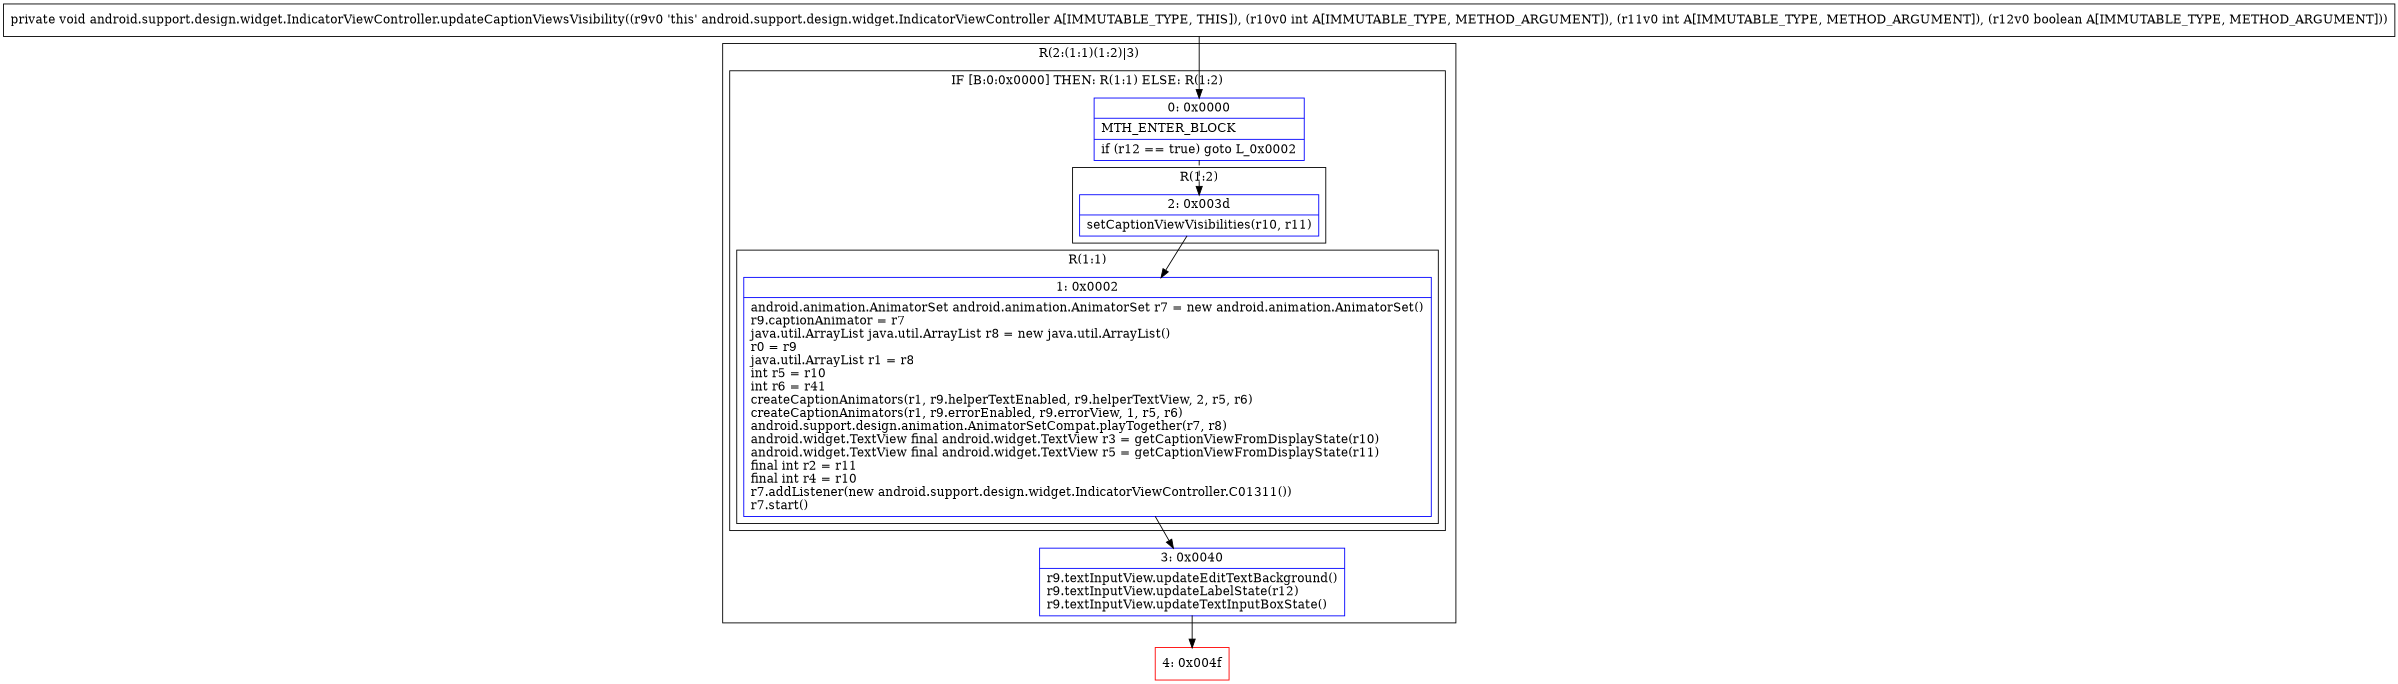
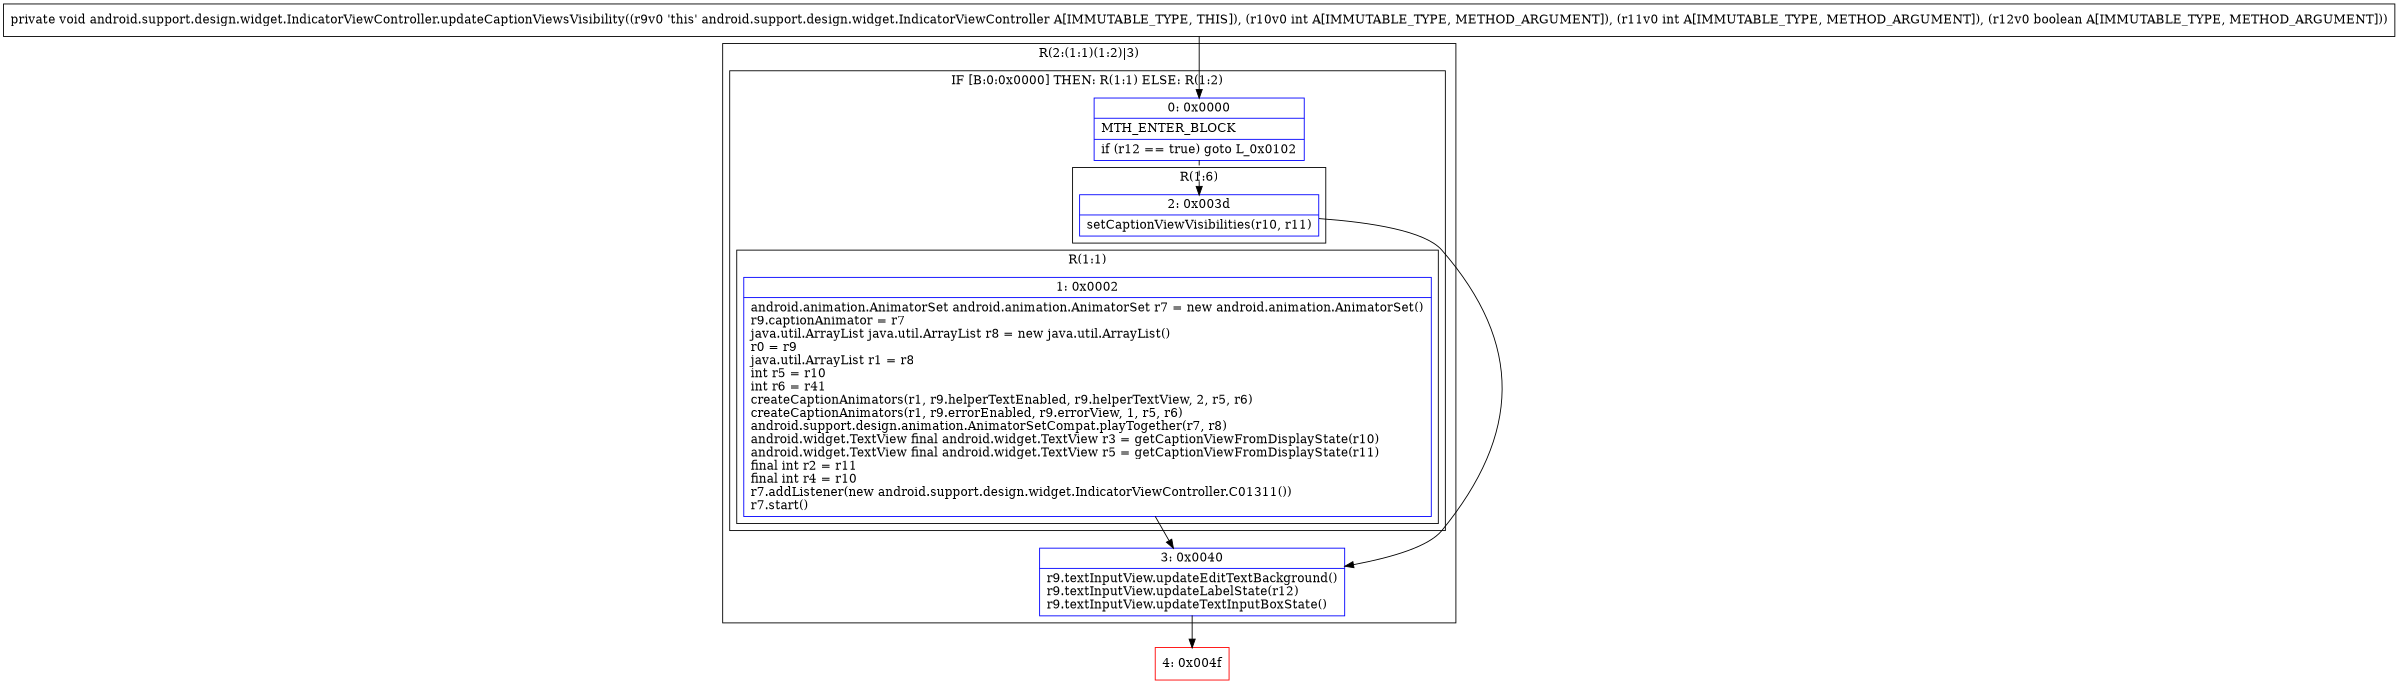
node "0: 0x0000": text "if (r12 == true) goto L_0x0002" -> "if (r12 == true) goto L_0x0102"
cluster "R(1:2)": label "R(1:2)" -> "R(1:6)"
edge "2: 0x003d" -> "1: 0x0002": now "2: 0x003d" -> "3: 0x0040"
